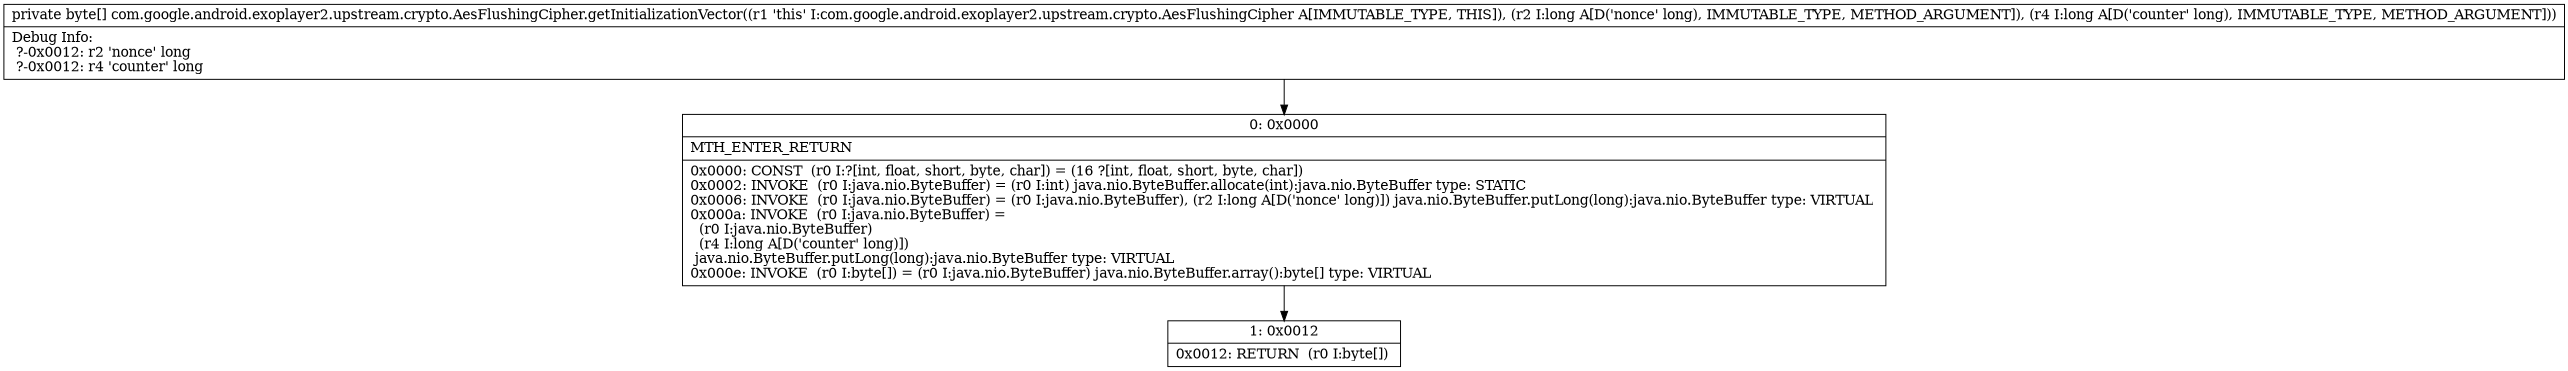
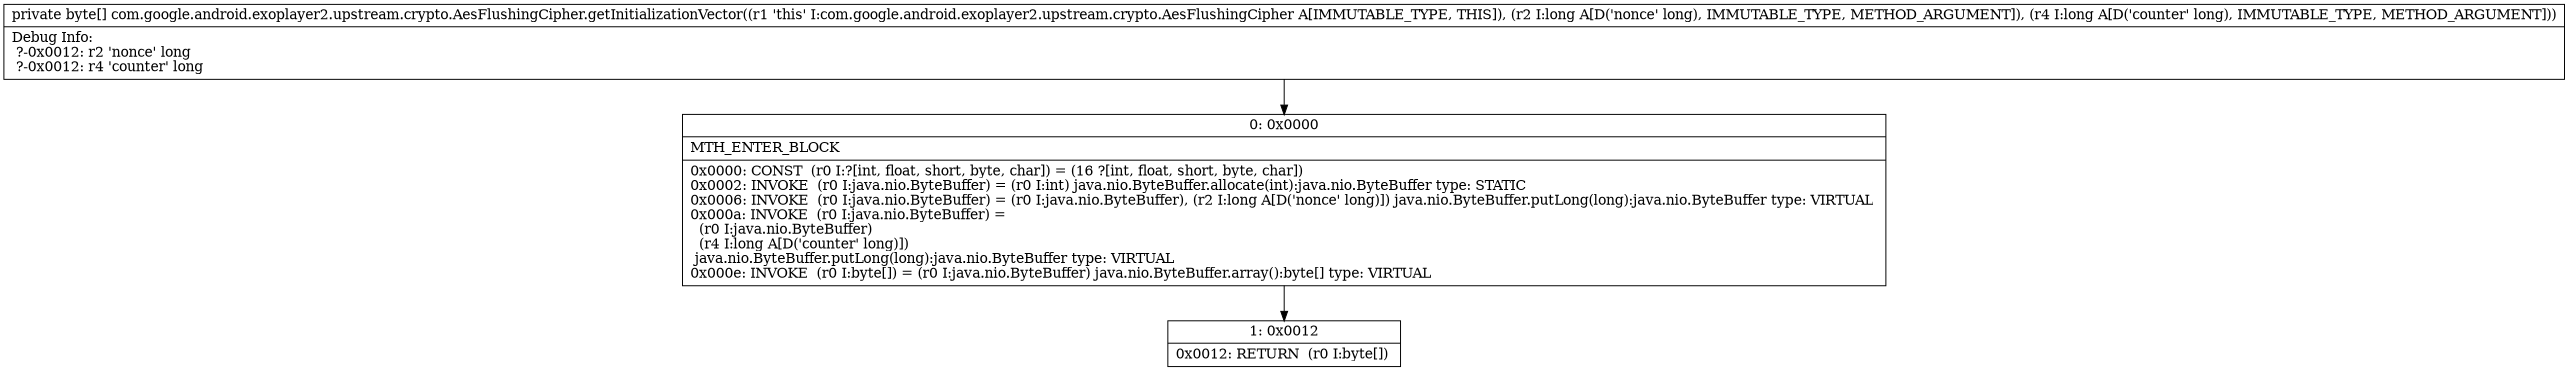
node "0: 0x0000": text "MTH_ENTER_RETURN" -> "MTH_ENTER_BLOCK"
